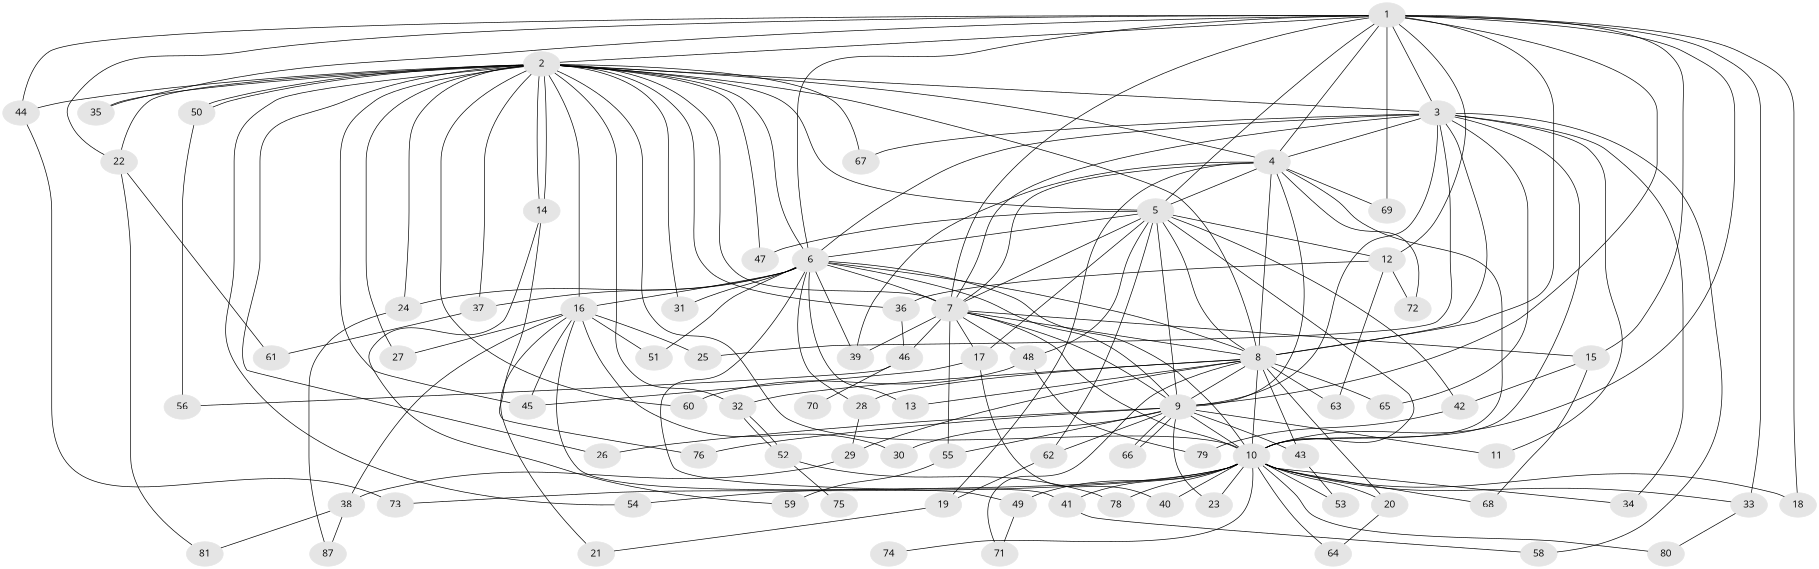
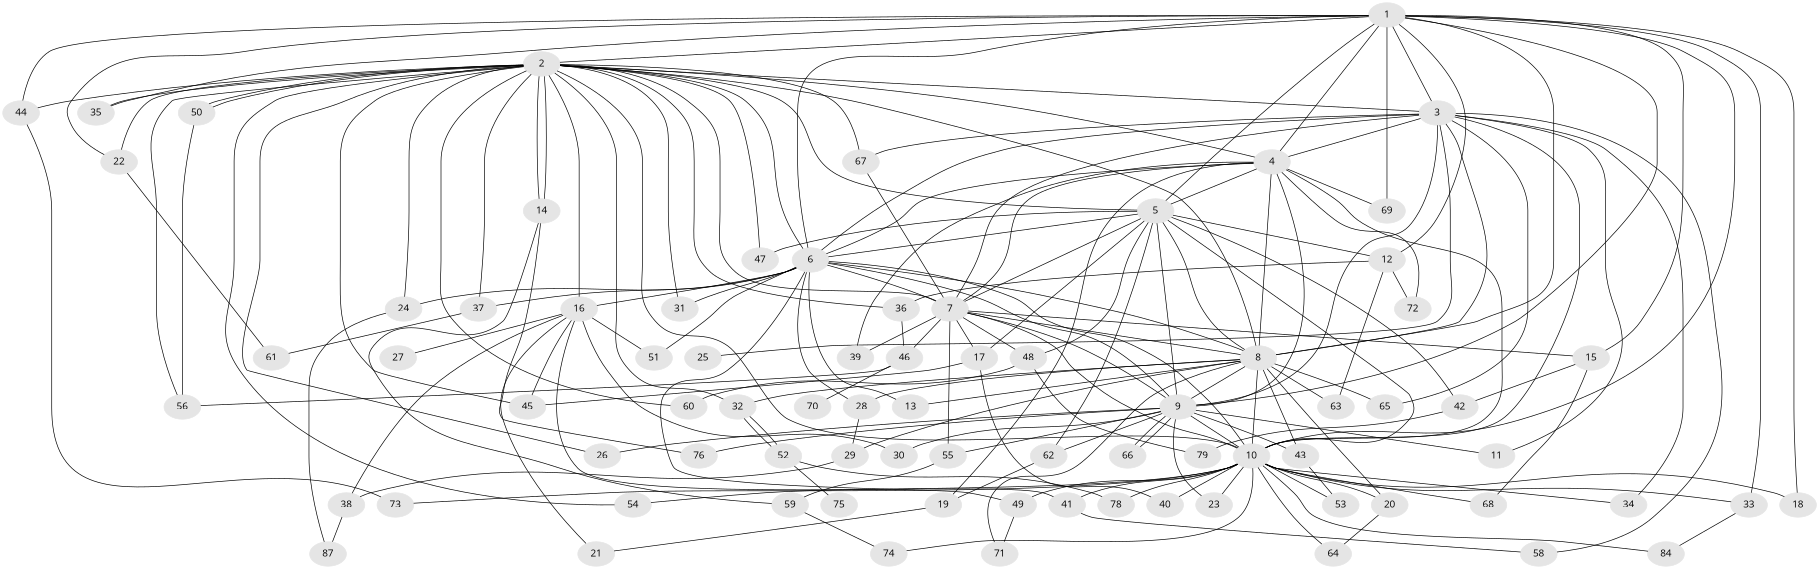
edge "1" -- "7": now "67" -- "7"
edge "2" -- "27": now "2" -- "56"
edge "6" -- "39": now "6" -- "4"
edge "16" -- "25": removed
edge "59" -- "74": added
node "81": removed
node "80": label "80" -> "84"
